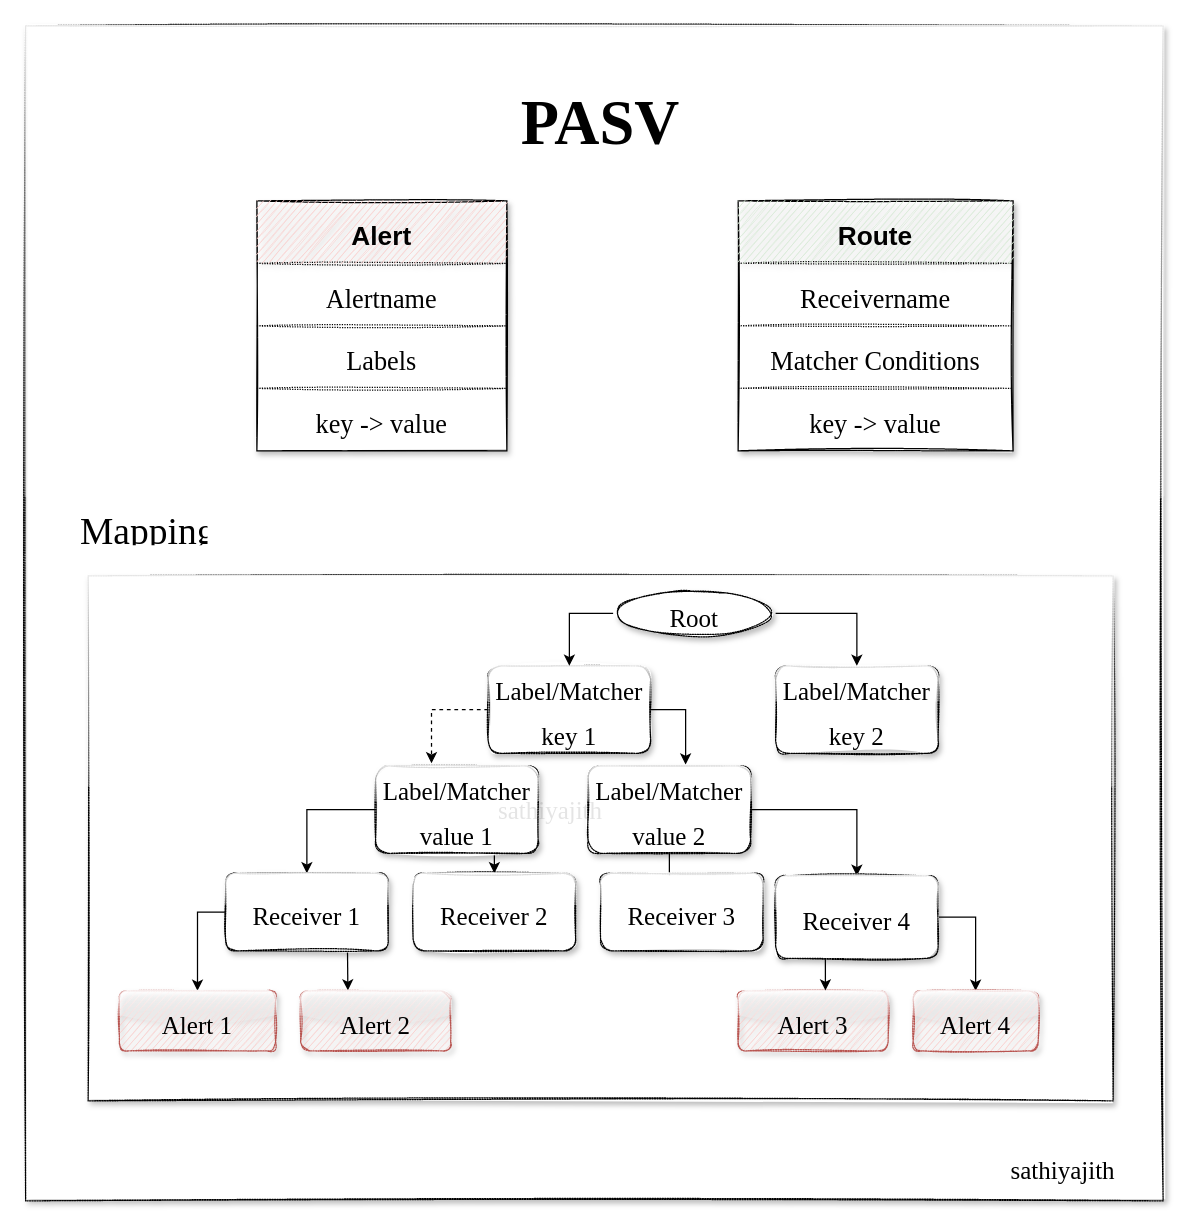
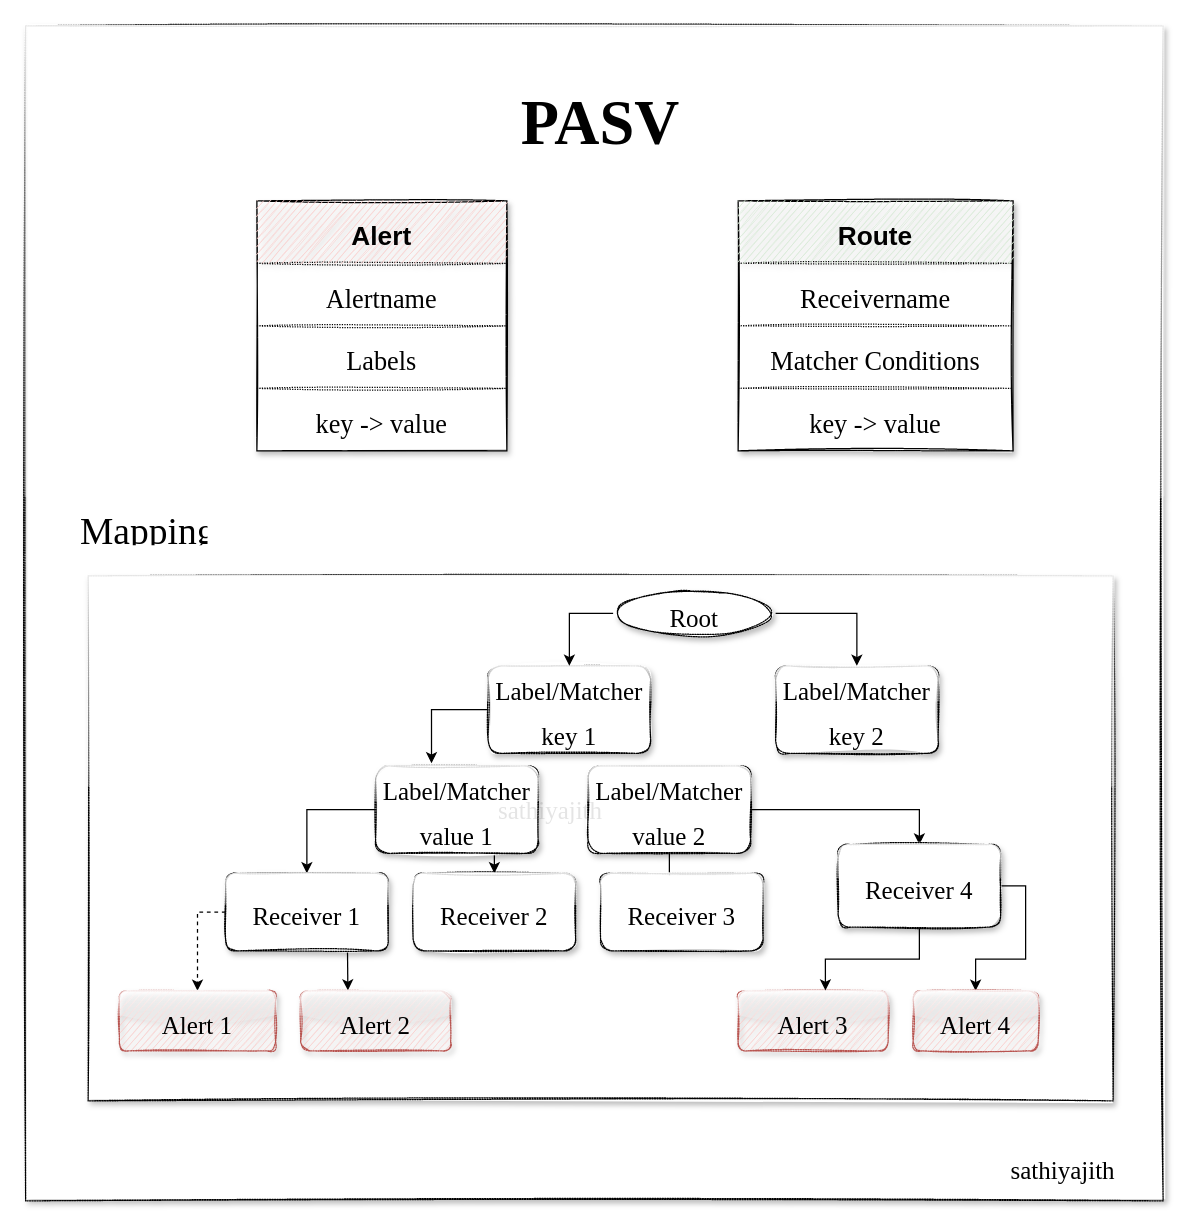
edge "Label/Matcher key 1" -> "Label/Matcher value 1": style dashed -> solid
edge "Label/Matcher key 1" -> "Label/Matcher value 2": removed
node "Receiver 4": moved (857, 917) -> (919, 886)
edge "Receiver 1" -> "Alert 1": style solid -> dashed
